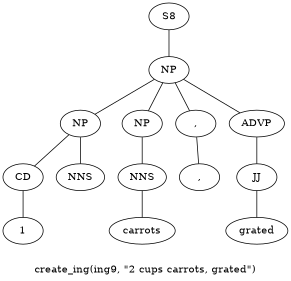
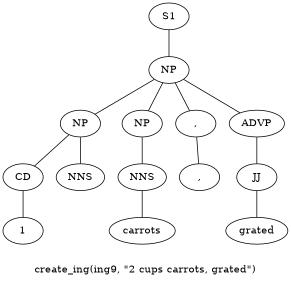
node "S8": label "S8" -> "S1"
